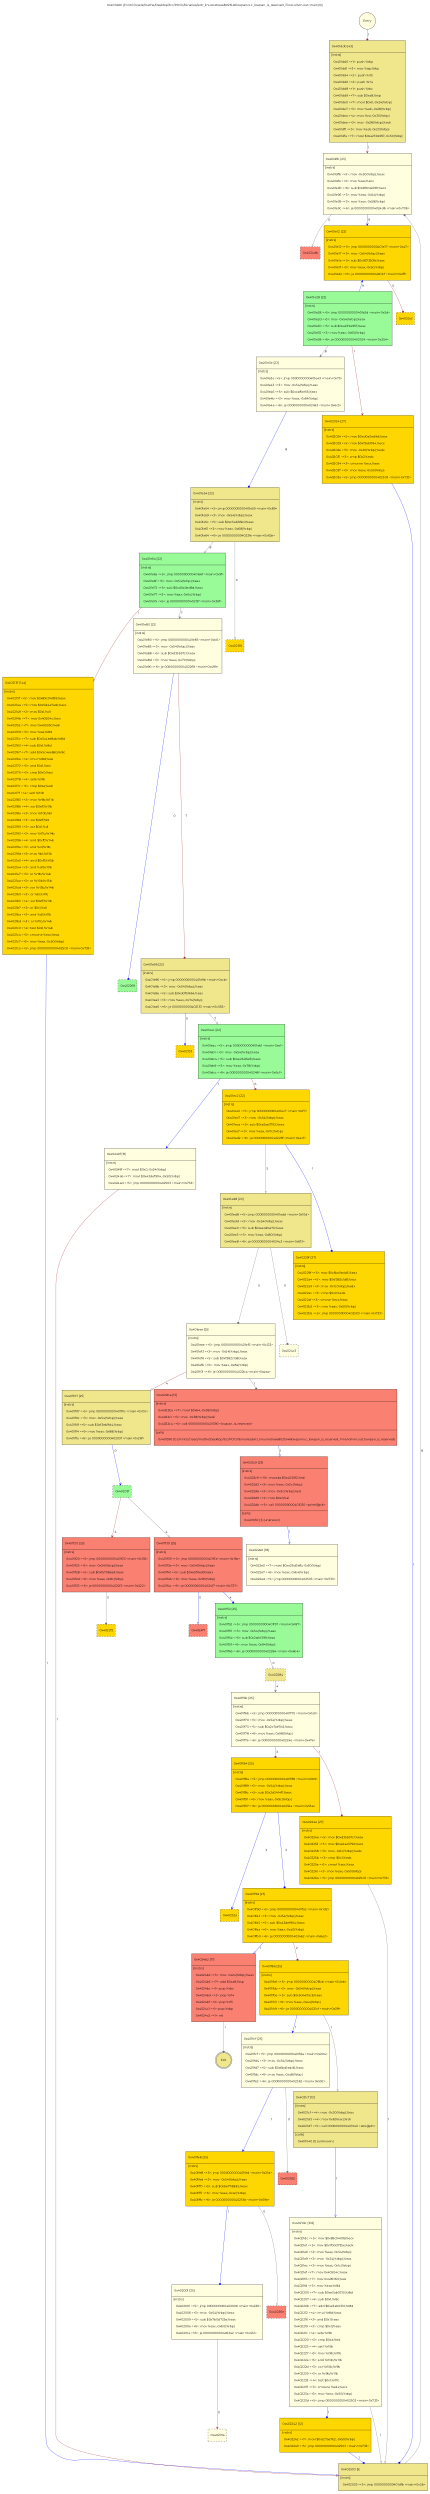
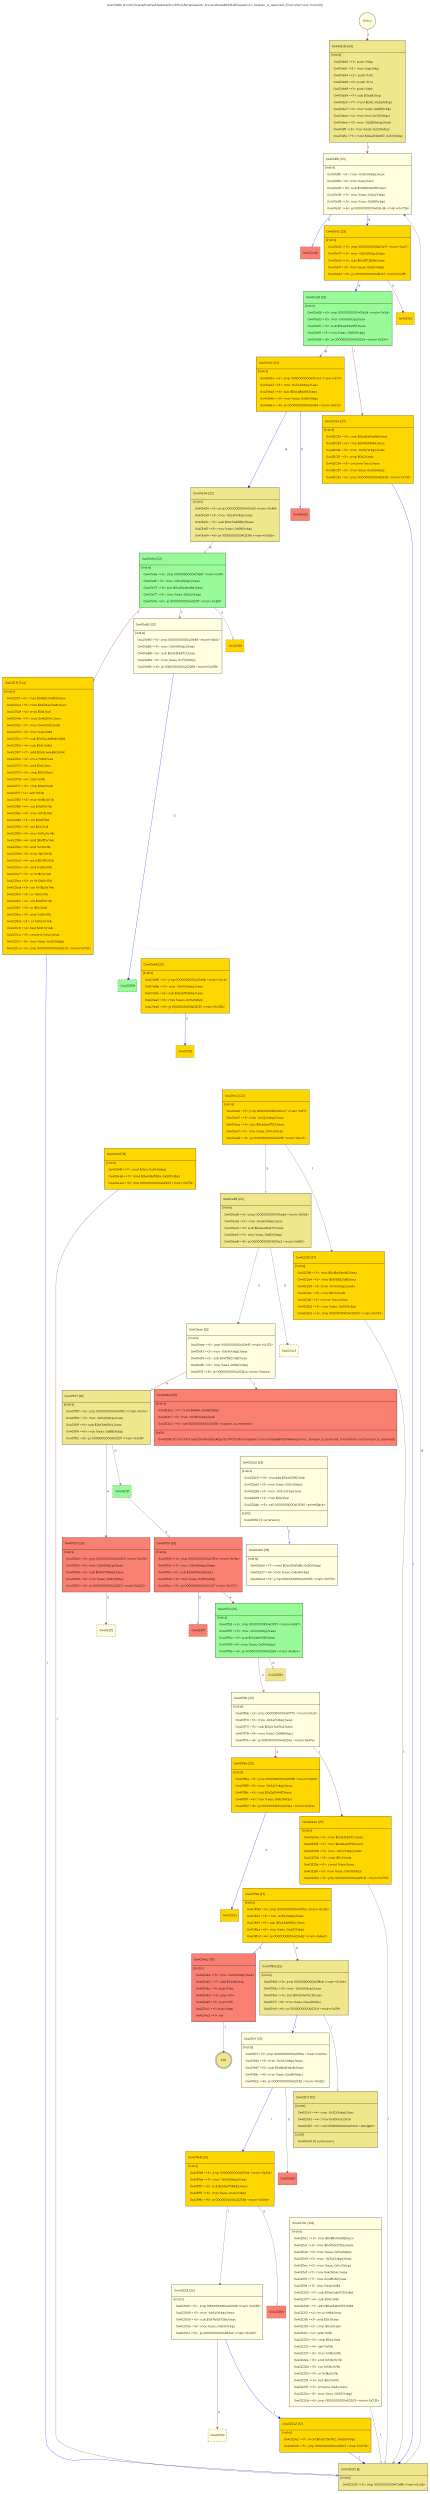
edge "0x401dfb [23]" -> "0x4024db": color gray40 -> blue
edge "0x401e28 [22]" -> "0x401e12 [22]": reversed
node "0x401e3e [22]": fillcolor lightyellow -> gold
node "0x402493": added
edge "0x401e54 [22]" -> "0x4023fe": now "0x401e6a [22]" -> "0x4023fe"
edge "0x401e80 [22]" -> "0x401e96 [22]": removed, label "7"
node "0x401e96 [22]": fillcolor khaki -> gold
node "0x401eac [22]": removed
node "0x40249f [19]": fillcolor lightyellow -> gold
edge "0x401ec2 [22]" -> "0x40229f [27]": color blue -> gray40
edge "0x4022ba [15]" -> "0x4022c9 [23]": removed, label "1"
edge "0x401f07 [25]" -> "0x40203f": color blue -> gray40
node "0x4022c9 [23]": fillcolor salmon -> lightyellow
edge "0x40203f" -> "0x401f20 [25]": now "0x401f07 [25]" -> "0x401f20 [25]"
edge "0x401f39 [25]" -> "0x401f52 [25]": color blue -> brown
node "0x4022f2": fillcolor gold -> lightyellow
edge "0x402284" -> "0x401f6b [25]": now "0x401f52 [25]" -> "0x401f6b [25]"
edge "0x401f84 [25]" -> "0x401f9d [25]": removed, label "3"
edge "0x40229f [27]" -> "0x402503 [5]": added, label "1"
node "0x401fb6 [25]": fillcolor gold -> khaki
edge "0x4021cf [13]" -> "0x4021dc [102]": removed, label "1"
edge "0x401fe8 [25]" -> "0x402001 [25]": color blue -> gray40
edge "0x4021dc [102]" -> "0x402242 [12]": now "0x402001 [25]" -> "0x402242 [12]"
